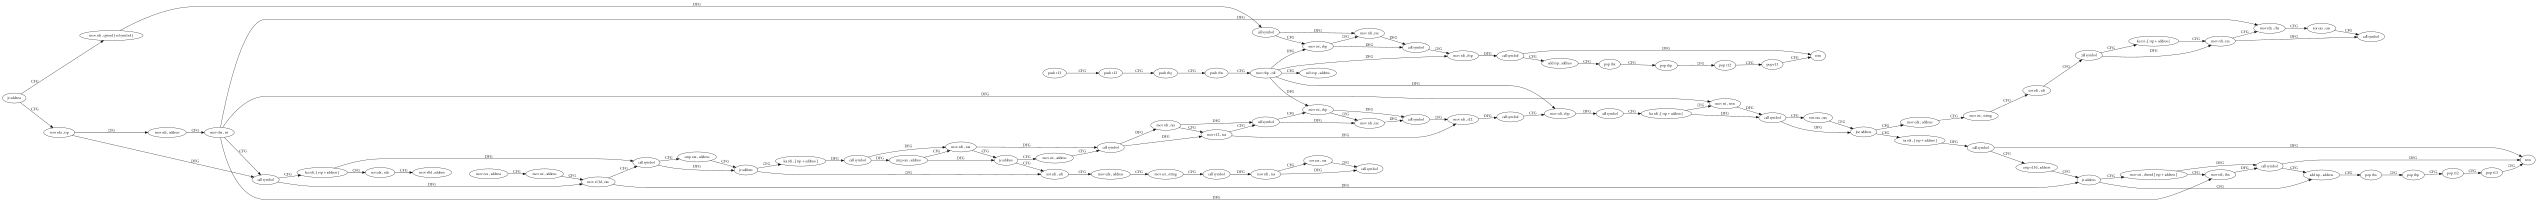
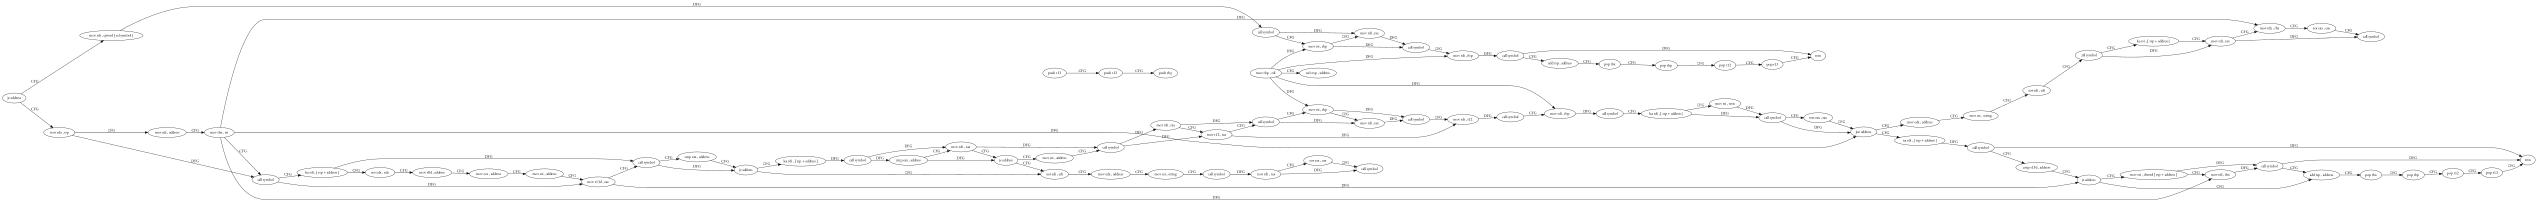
node "push rbx": removed
edge "mov rbx , rsi" -> "mov rsi , retn": now "mov rbx , rsi" -> "jne address"
edge "mov r8d , address" -> "mov ecx , address": added, label "CFG"
